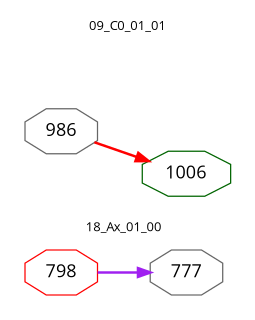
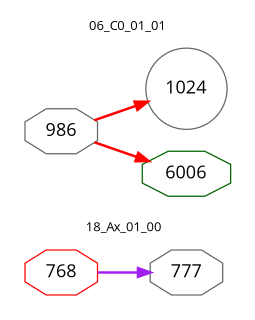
cluster "09_C0_01_01": label "09_C0_01_01" -> "06_C0_01_01"
node "1024": added
node "1006": label "1006" -> "6006"
node "798": label "798" -> "768"
